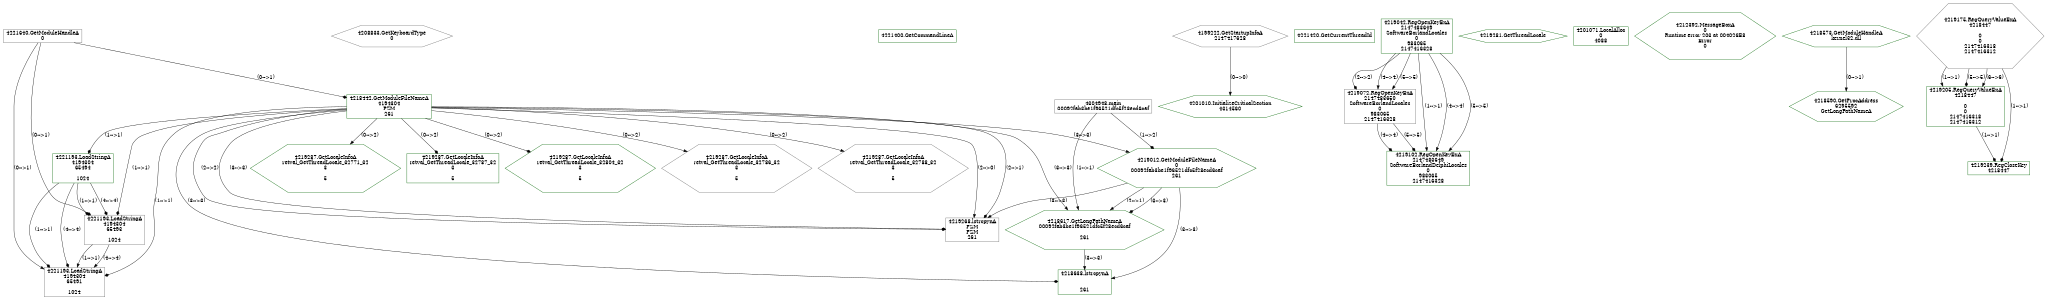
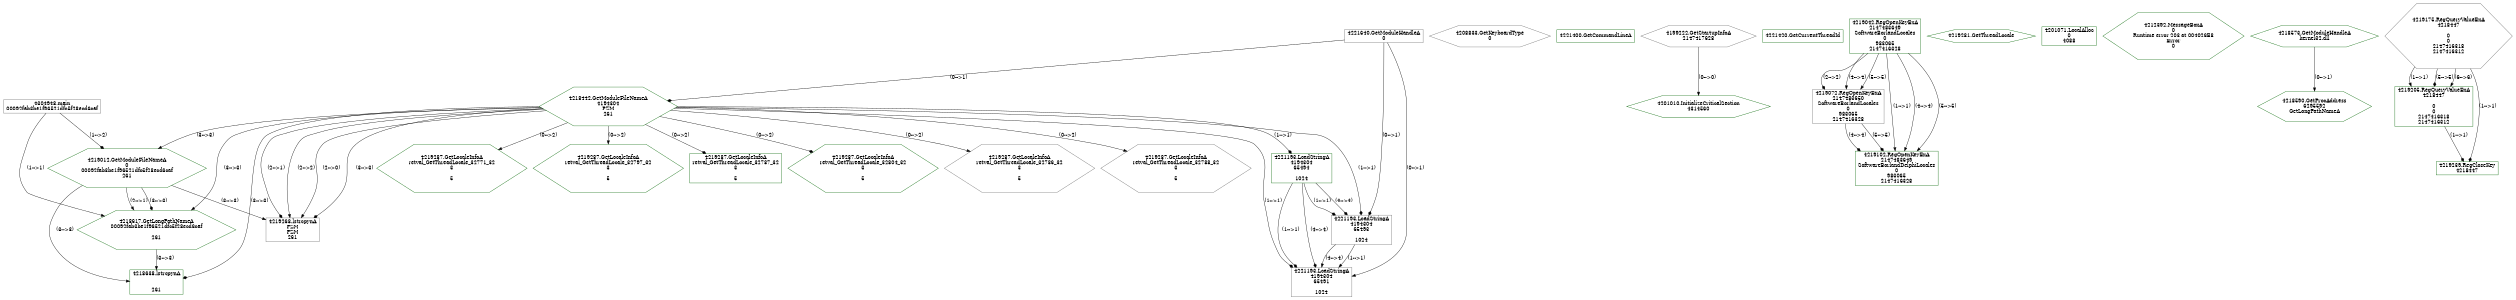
node "4218442.GetModuleFileNameA 4194304 PZM 261": shape box -> hexagon
node "4219287.GetLocaleInfoA retval_GetThreadLocale_32797_32 3 5": added
